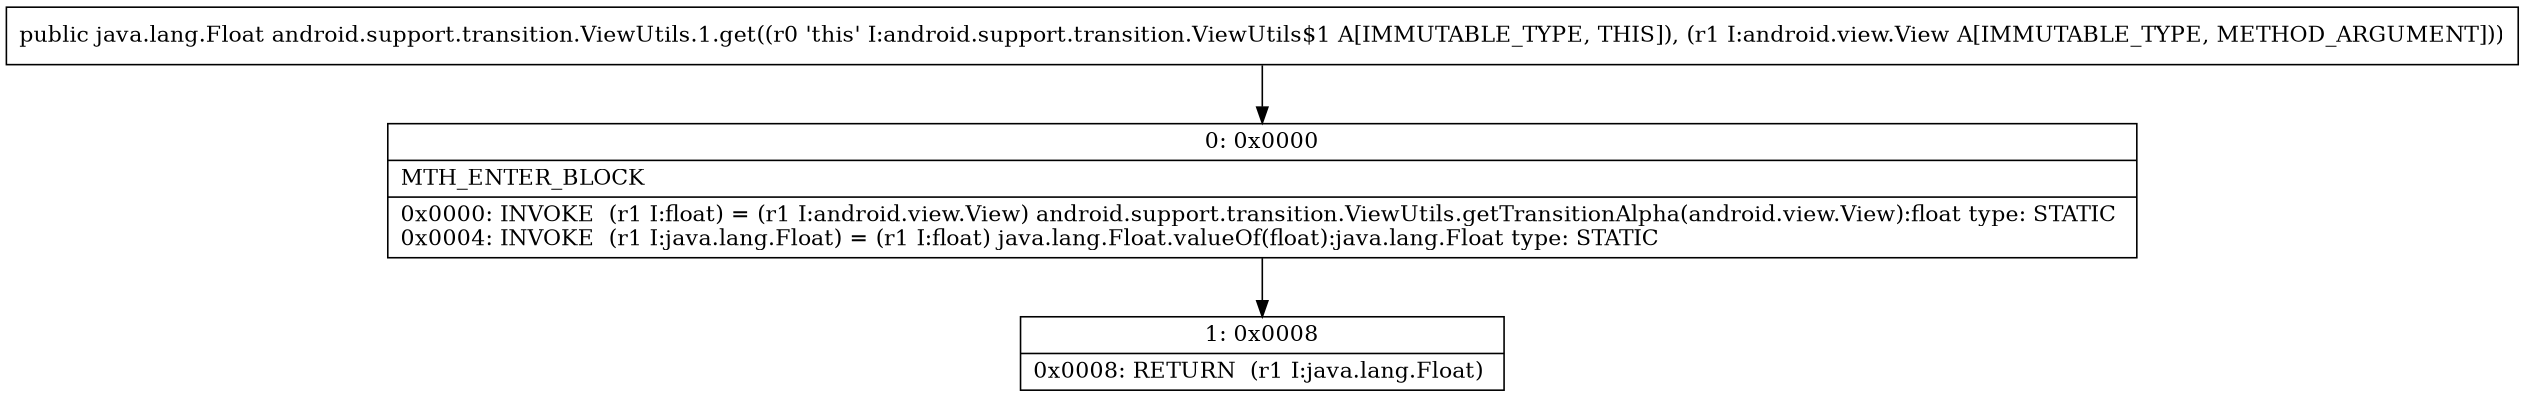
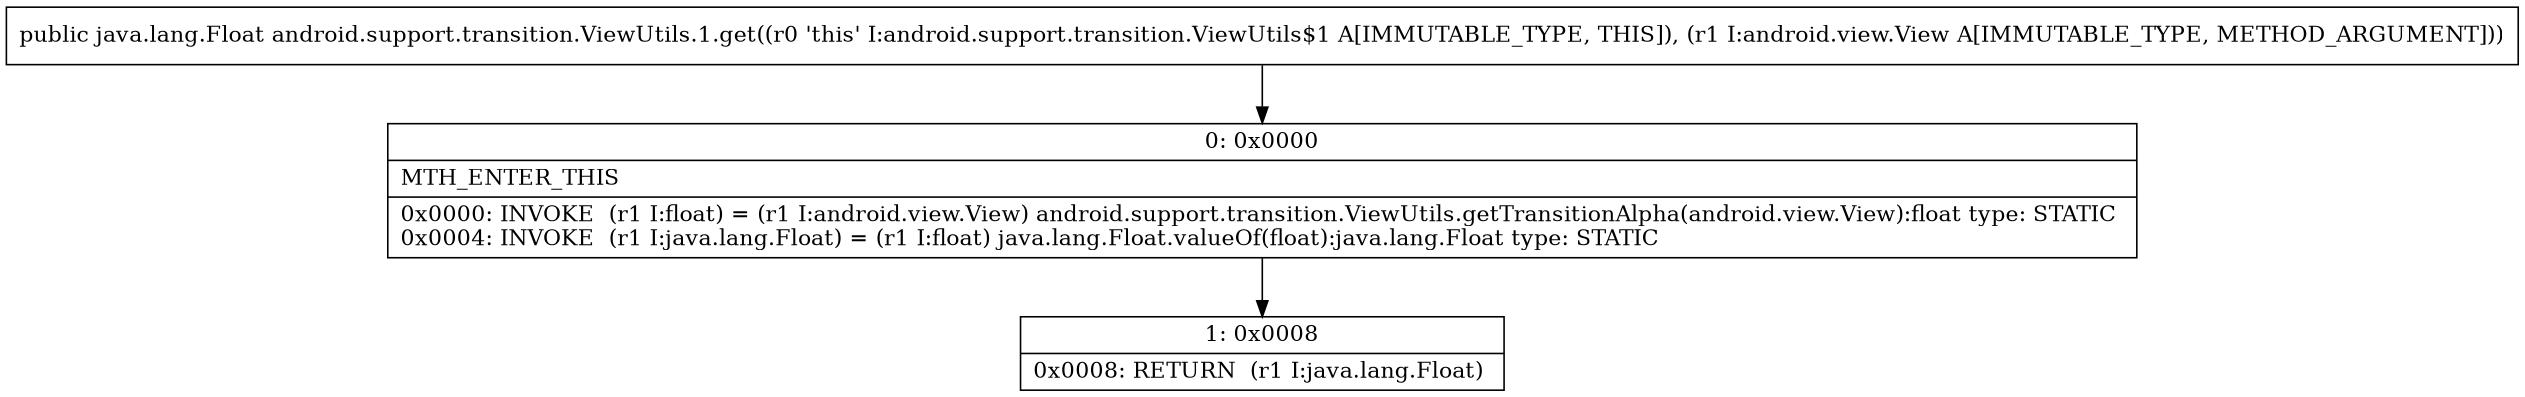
node "0: 0x0000": text "MTH_ENTER_BLOCK" -> "MTH_ENTER_THIS"
